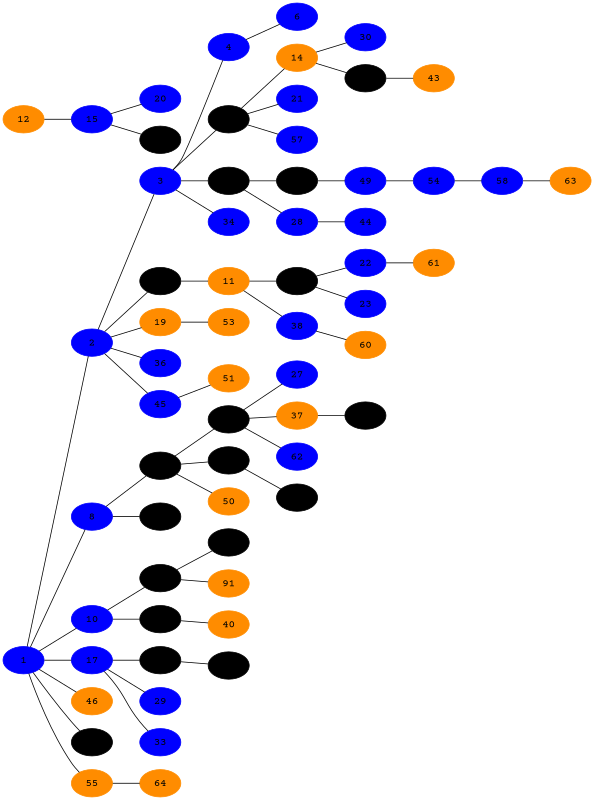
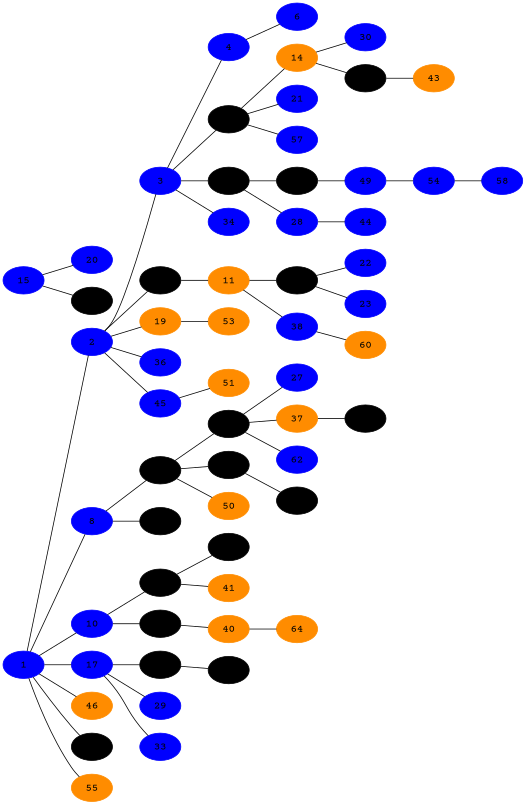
node "12": removed
node "63": removed
node "61": removed
node "91": label "91" -> "41"
edge "55" -- "64": now "40" -- "64"
